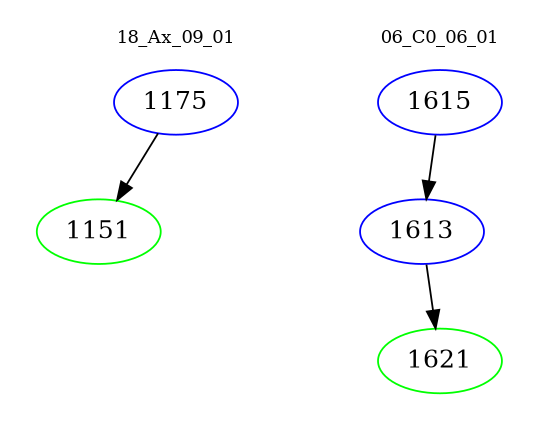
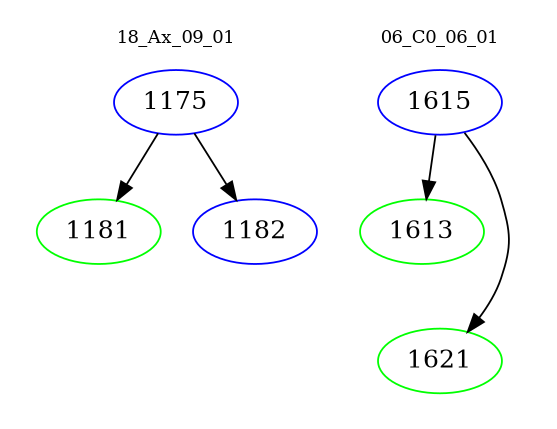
node "1151": label "1151" -> "1181"
node "1182": added
node "1613": color blue -> green
edge "1613" -> "1621": now "1615" -> "1621"
